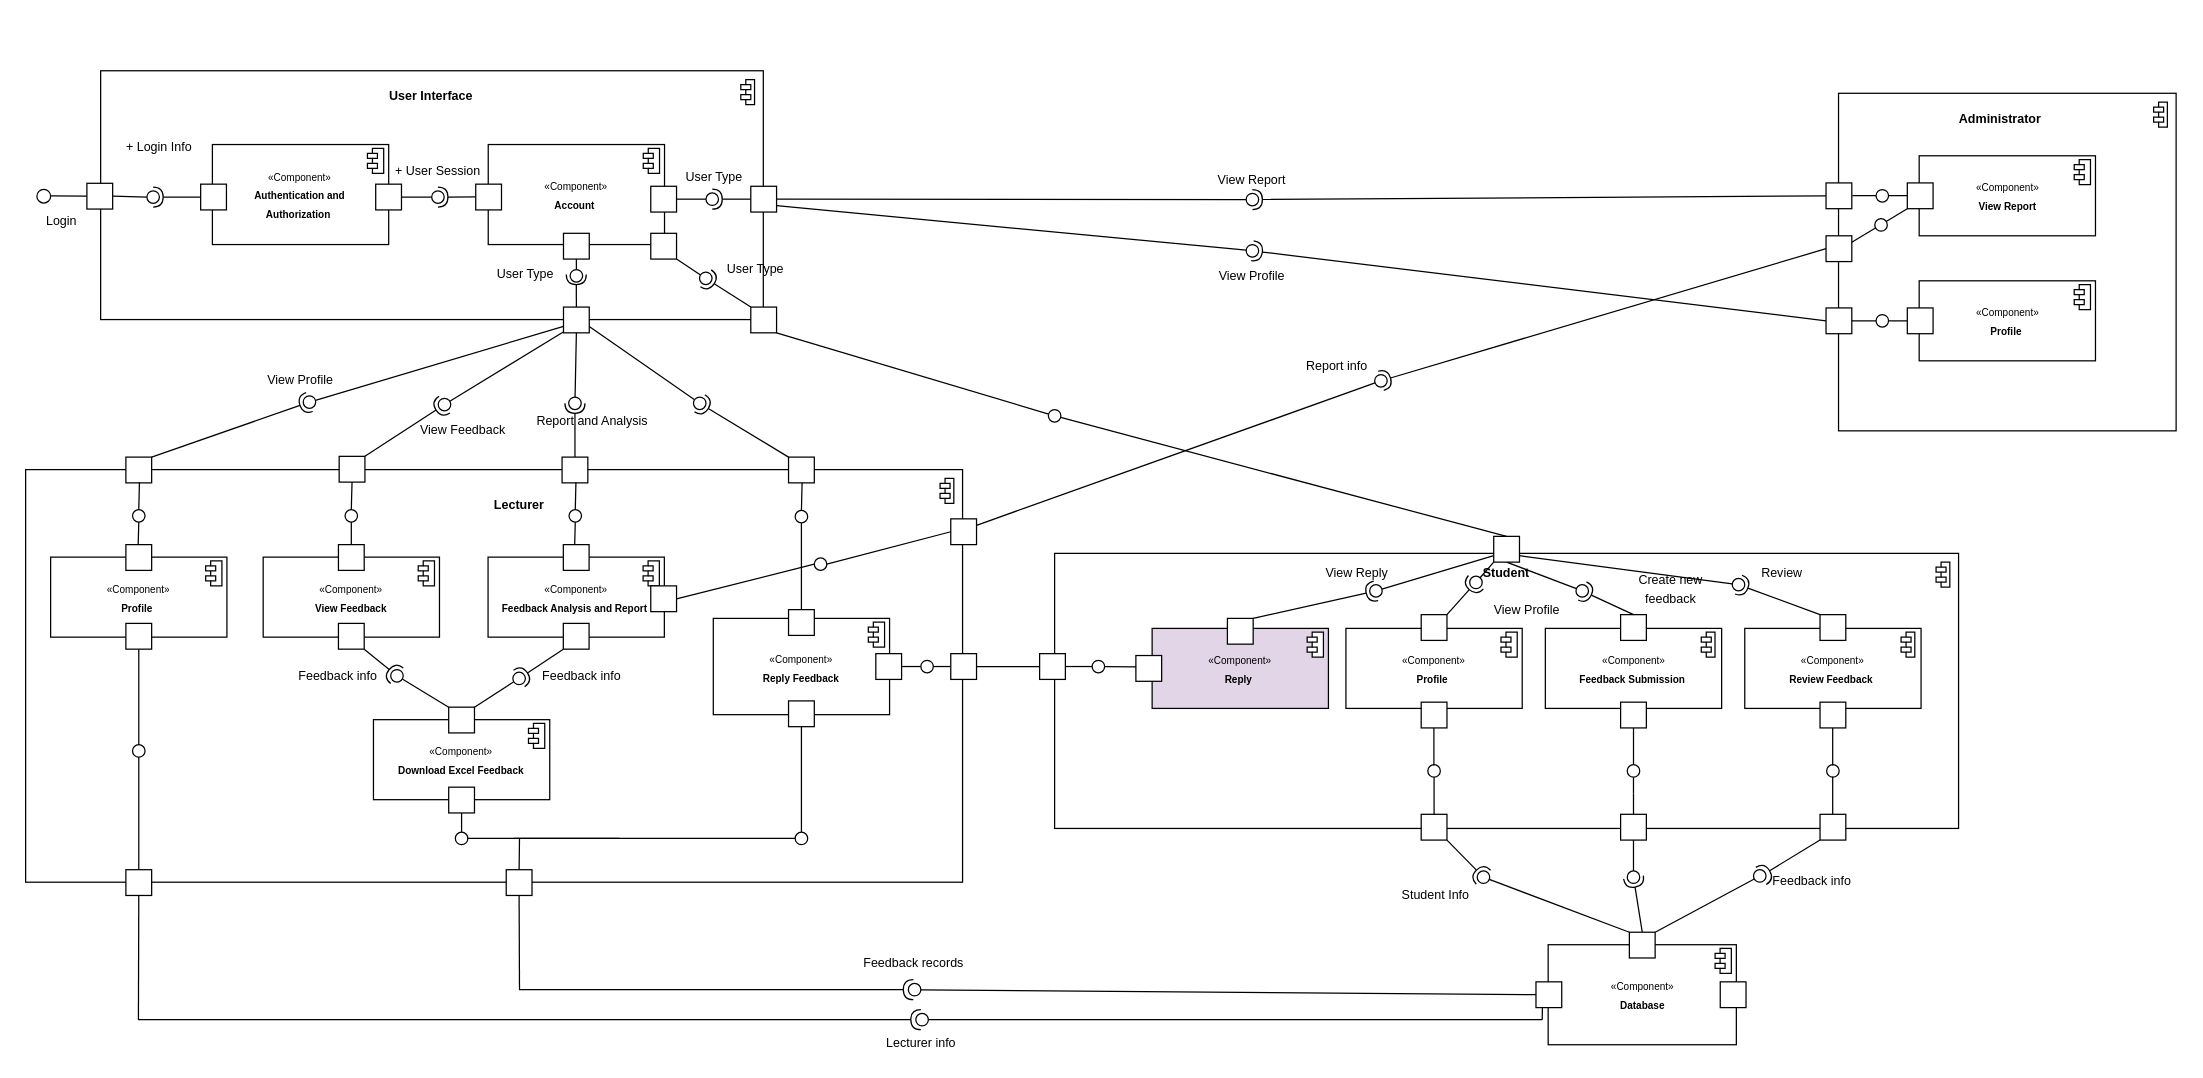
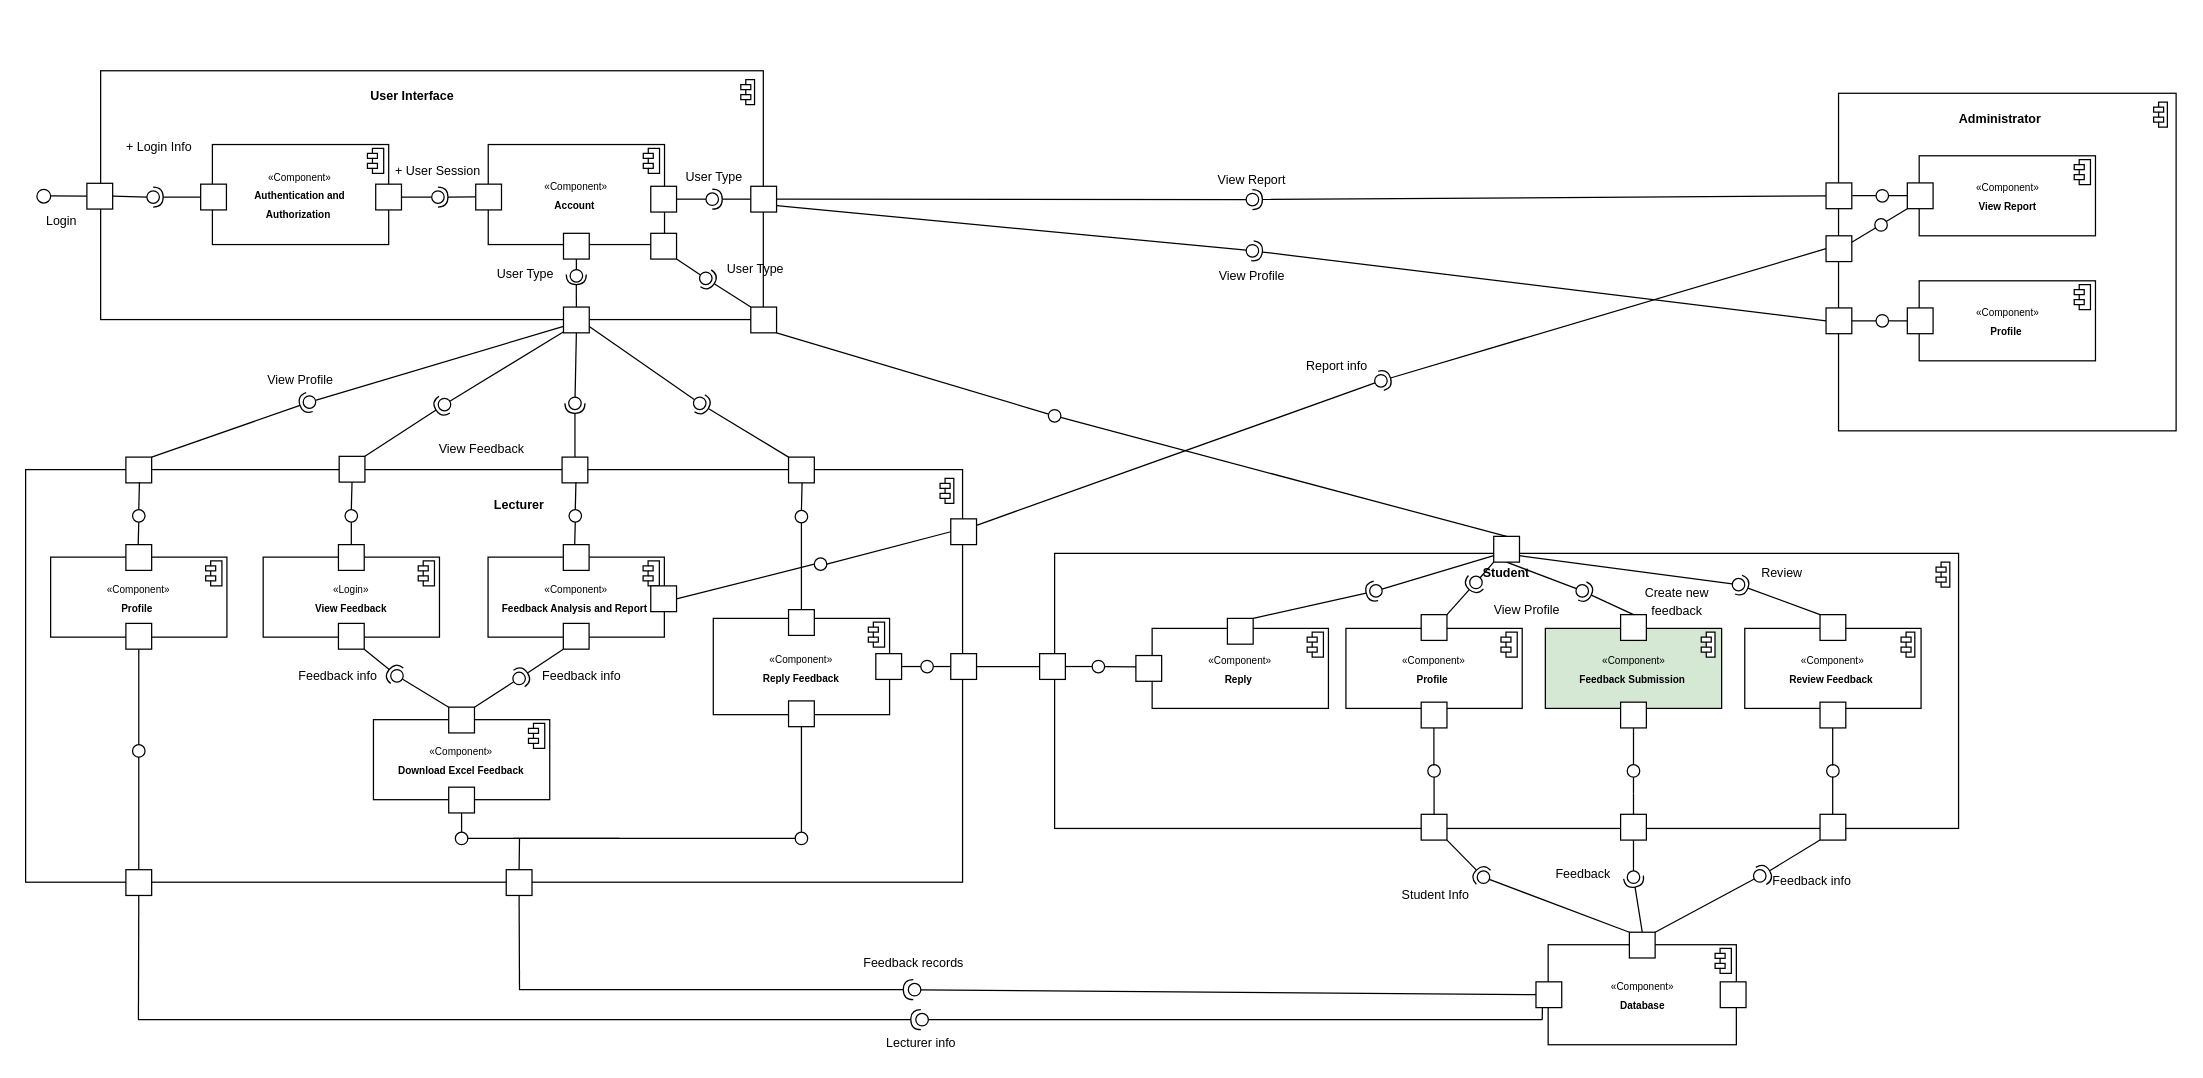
node "User Interface": moved (432, 96) -> (413, 96)
node "Report and Analysis": removed
node "View Feedback": moved (463, 429) -> (482, 448)
node "View Reply": removed
node "Create new feedback": moved (1671, 588) -> (1677, 600)
node "«Component» View Feedback": label "«Component» View Feedback" -> "«Login» View Feedback"
node "«Component» Reply": fillcolor #e1d5e7 -> #ffffff
node "«Component» Feedback Submission": fillcolor #ffffff -> #d5e8d4
node "Feedback": added
